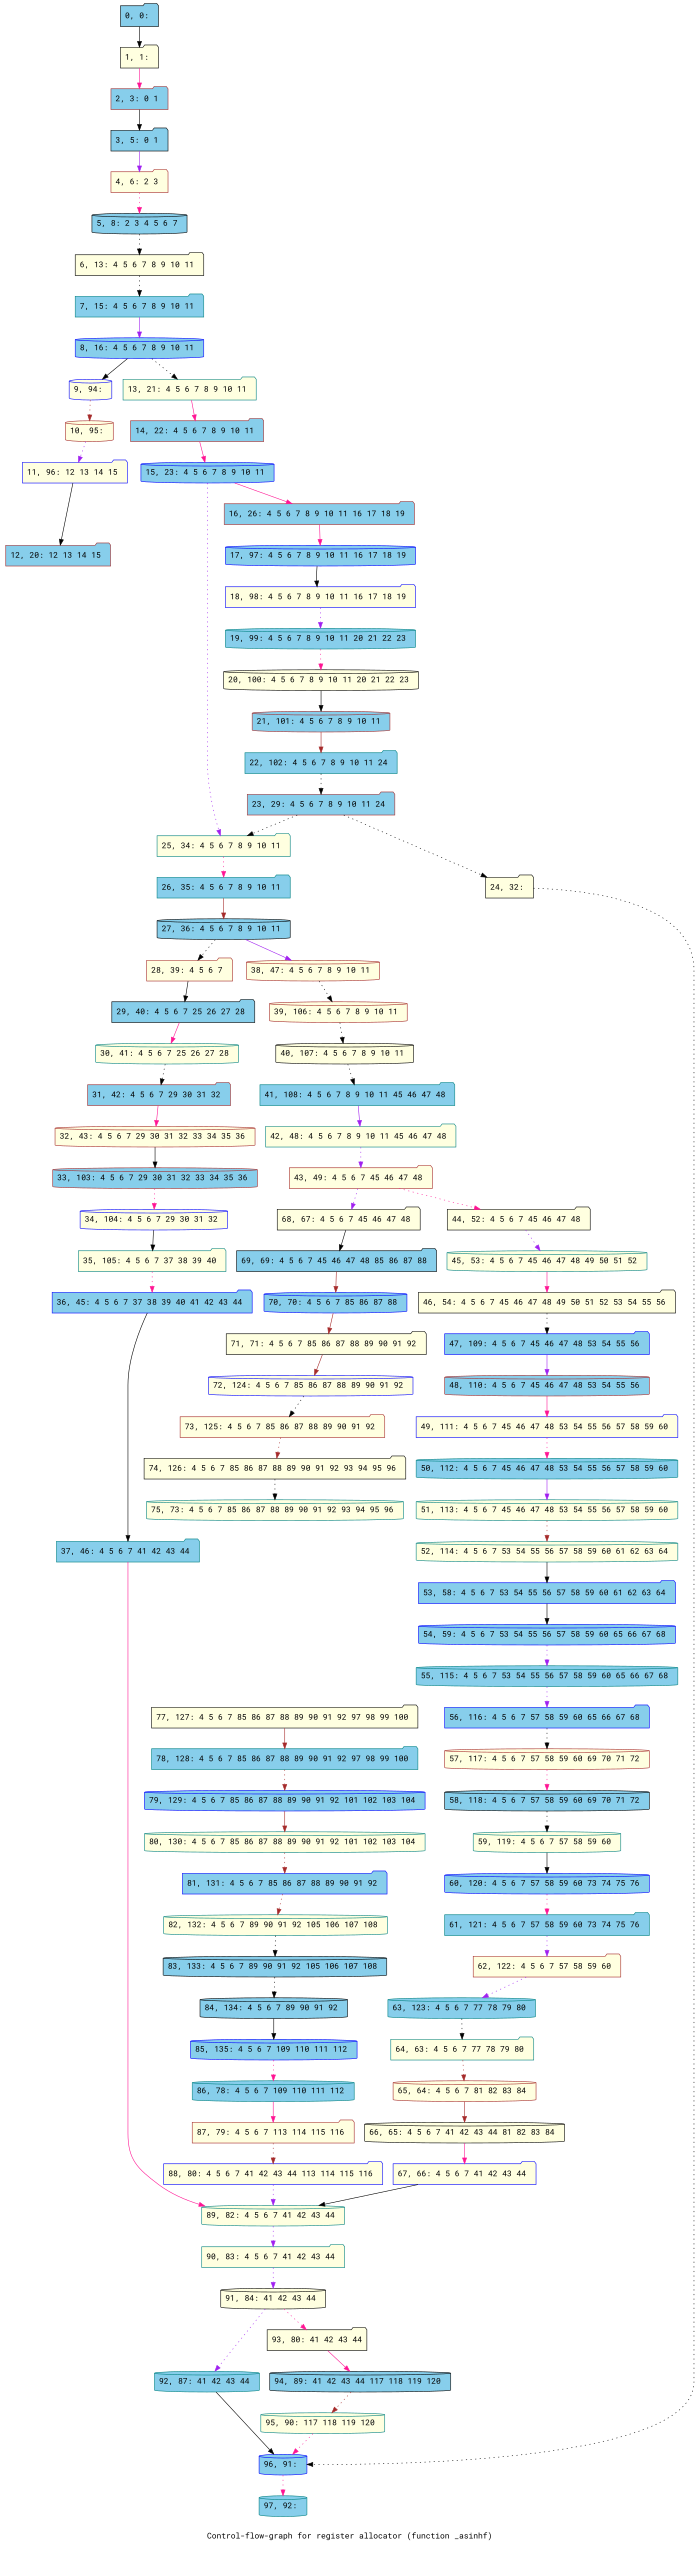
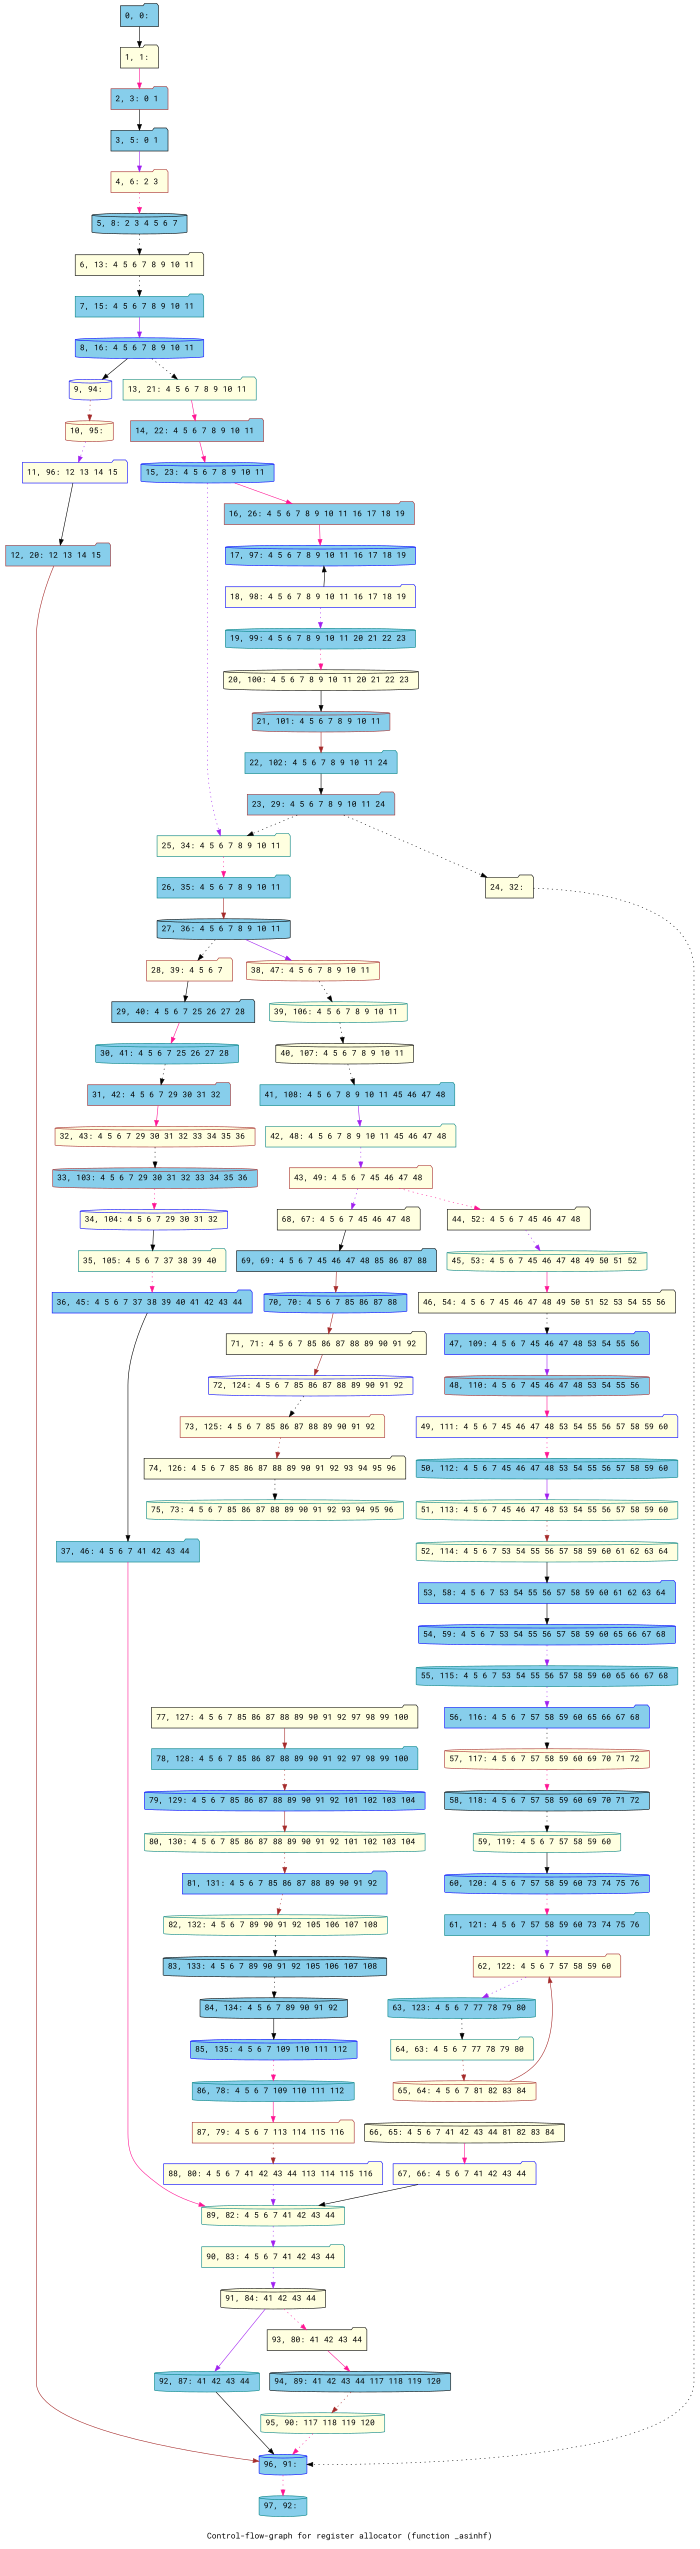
edge "17, 97: 4 5 6 7 8 9 10 11 16 17 18 19" -> "18, 98: 4 5 6 7 8 9 10 11 16 17 18 19": reversed
edge "22, 102: 4 5 6 7 8 9 10 11 24" -> "23, 29: 4 5 6 7 8 9 10 11 24": style dotted -> solid
node "39, 106: 4 5 6 7 8 9 10 11": color brown -> teal
node "30, 41: 4 5 6 7 25 26 27 28": fillcolor lightyellow -> skyblue
edge "32, 43: 4 5 6 7 29 30 31 32 33 34 35 36" -> "33, 103: 4 5 6 7 29 30 31 32 33 34 35 36": style solid -> dotted
edge "12, 20: 12 13 14 15" -> "96, 91:": added
edge "65, 64: 4 5 6 7 81 82 83 84" -> "66, 65: 4 5 6 7 41 42 43 44 81 82 83 84": now "65, 64: 4 5 6 7 81 82 83 84" -> "62, 122: 4 5 6 7 57 58 59 60"
edge "91, 84: 41 42 43 44" -> "92, 87: 41 42 43 44": style dotted -> solid
